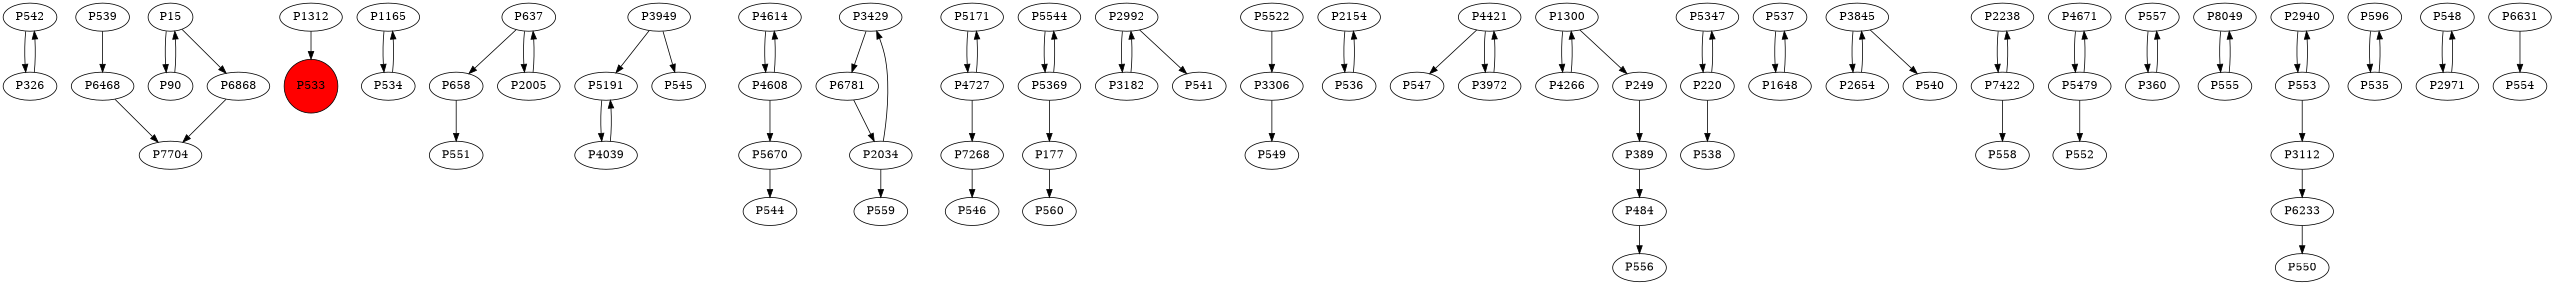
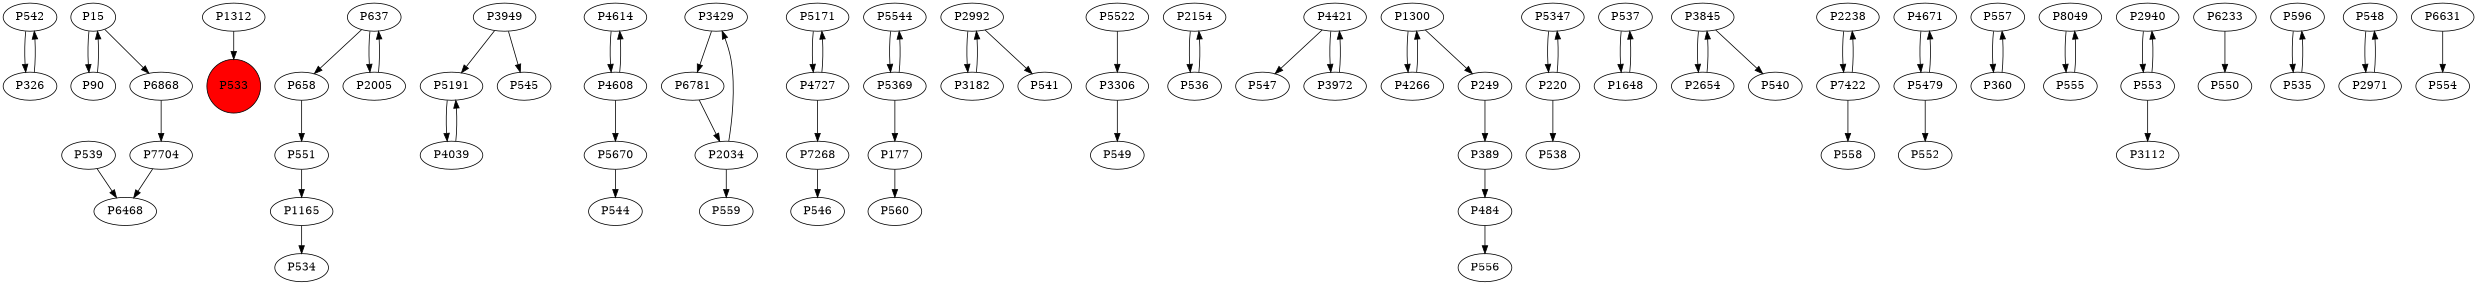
edge "P534" -> "P1165": now "P551" -> "P1165"
edge "P6468" -> "P7704": reversed
edge "P3112" -> "P6233": removed
